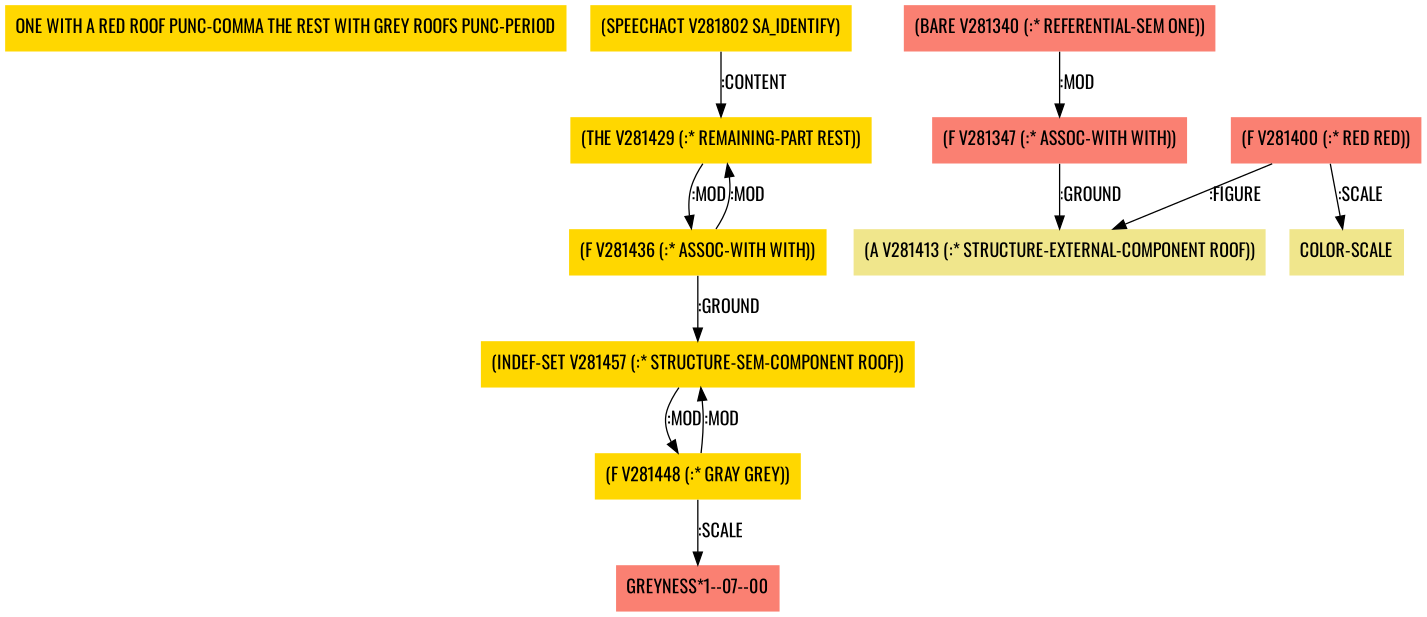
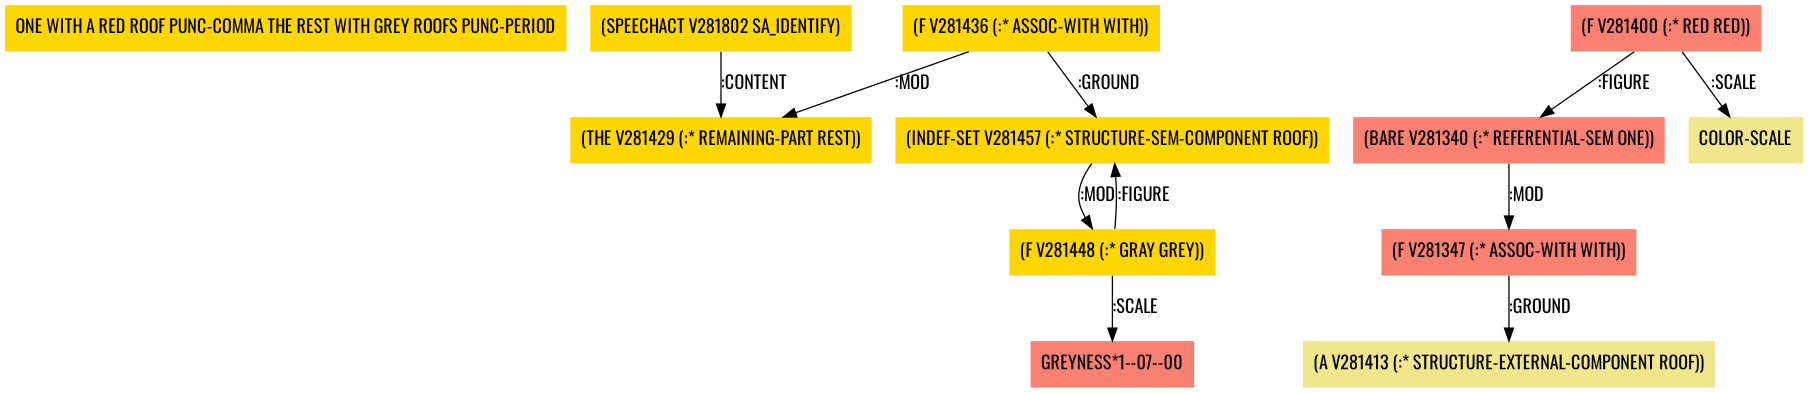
edge "(THE V281429 (:* REMAINING-PART REST))" -> "(F V281436 (:* ASSOC-WITH WITH))": removed, label ":MOD"
edge "(F V281400 (:* RED RED))" -> "(A V281413 (:* STRUCTURE-EXTERNAL-COMPONENT ROOF))": now "(F V281400 (:* RED RED))" -> "(BARE V281340 (:* REFERENTIAL-SEM ONE))"
edge "(F V281448 (:* GRAY GREY))" -> "(INDEF-SET V281457 (:* STRUCTURE-SEM-COMPONENT ROOF))": label ":MOD" -> ":FIGURE"
